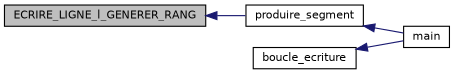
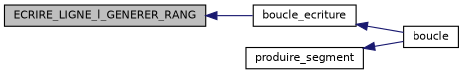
edge "produire_segment" -> "ECRIRE_LIGNE_l_GENERER_RANG": now "boucle_ecriture" -> "ECRIRE_LIGNE_l_GENERER_RANG"
node "main": label "main" -> "boucle"
